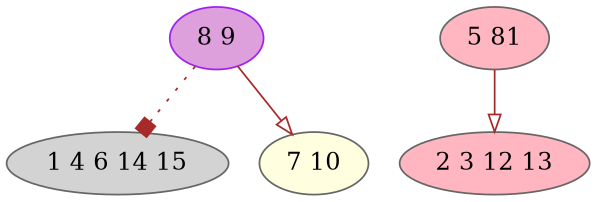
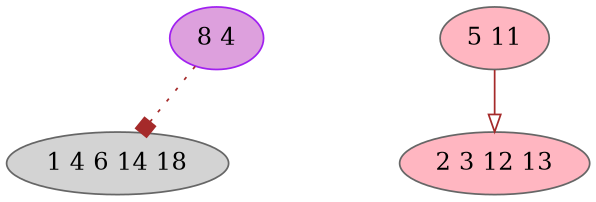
node "8 9": label "8 9" -> "8 4"
node "5 81": label "5 81" -> "5 11"
node "1 4 6 14 15": label "1 4 6 14 15" -> "1 4 6 14 18"
node "7 10": removed
